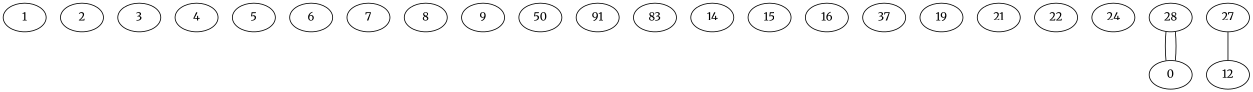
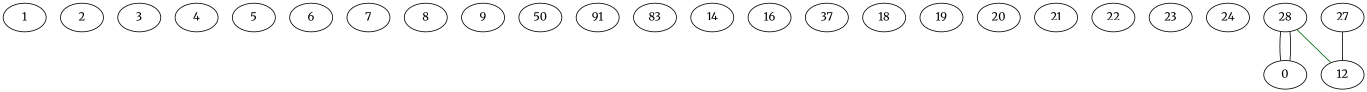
node "15": removed
node "18": added
node "20": added
node "23": added
edge "28" -- "12": added
